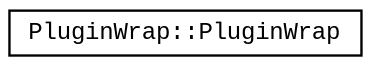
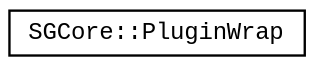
node "PluginWrap::PluginWrap": label "PluginWrap::PluginWrap" -> "SGCore::PluginWrap"
